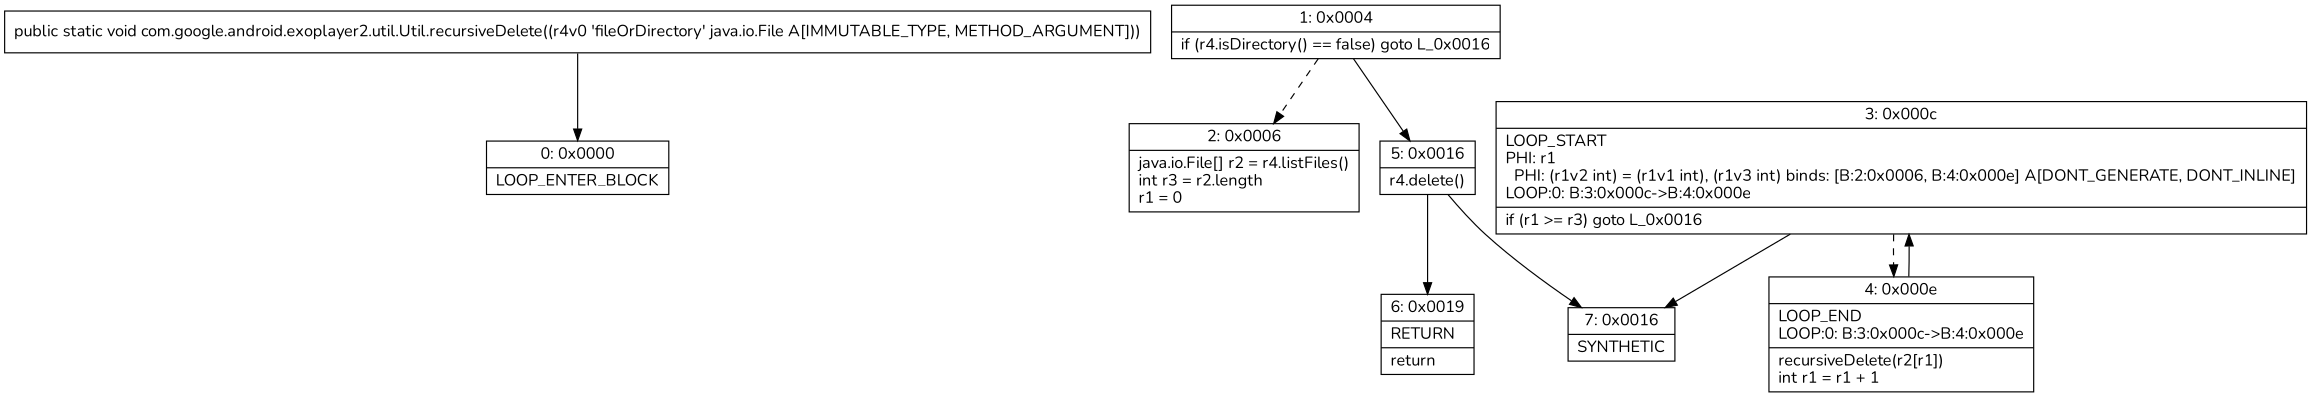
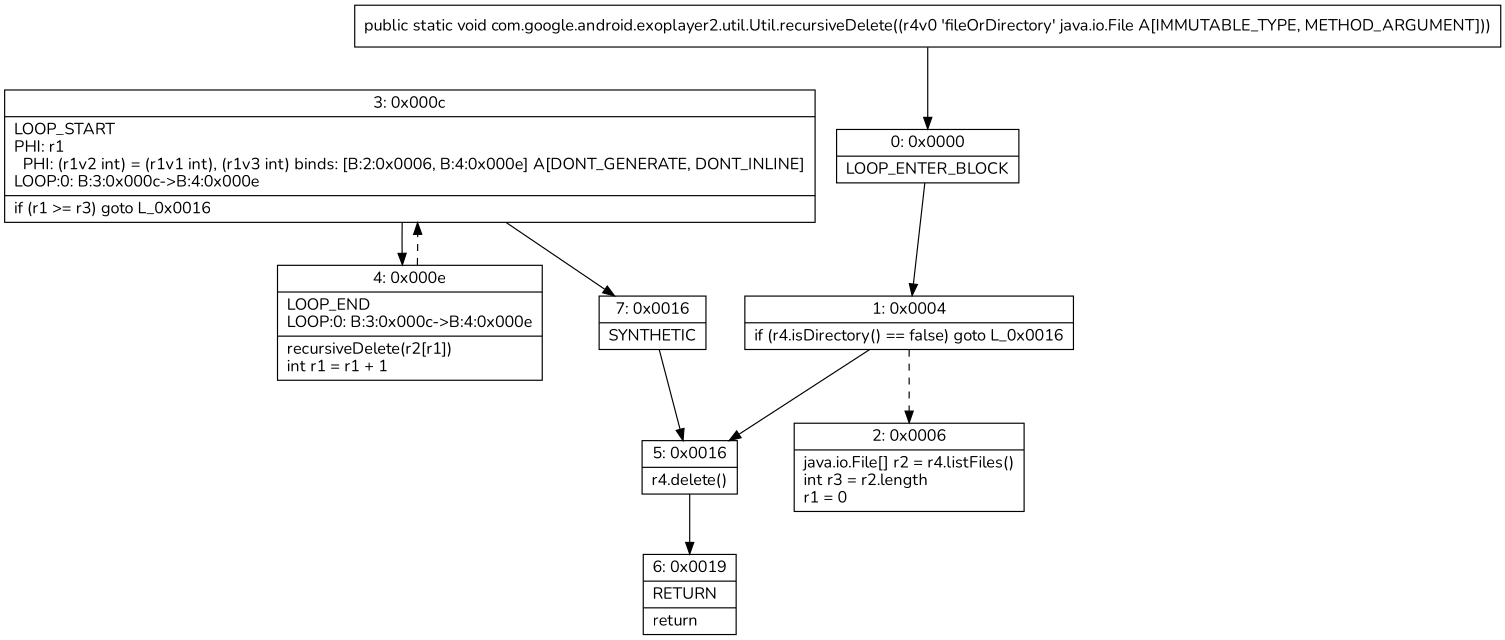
edge "0: 0x0000" -> "1: 0x0004": added
edge "3: 0x000c" -> "4: 0x000e": style dashed -> solid
edge "5: 0x0016" -> "7: 0x0016": reversed
edge "4: 0x000e" -> "3: 0x000c": style solid -> dashed
